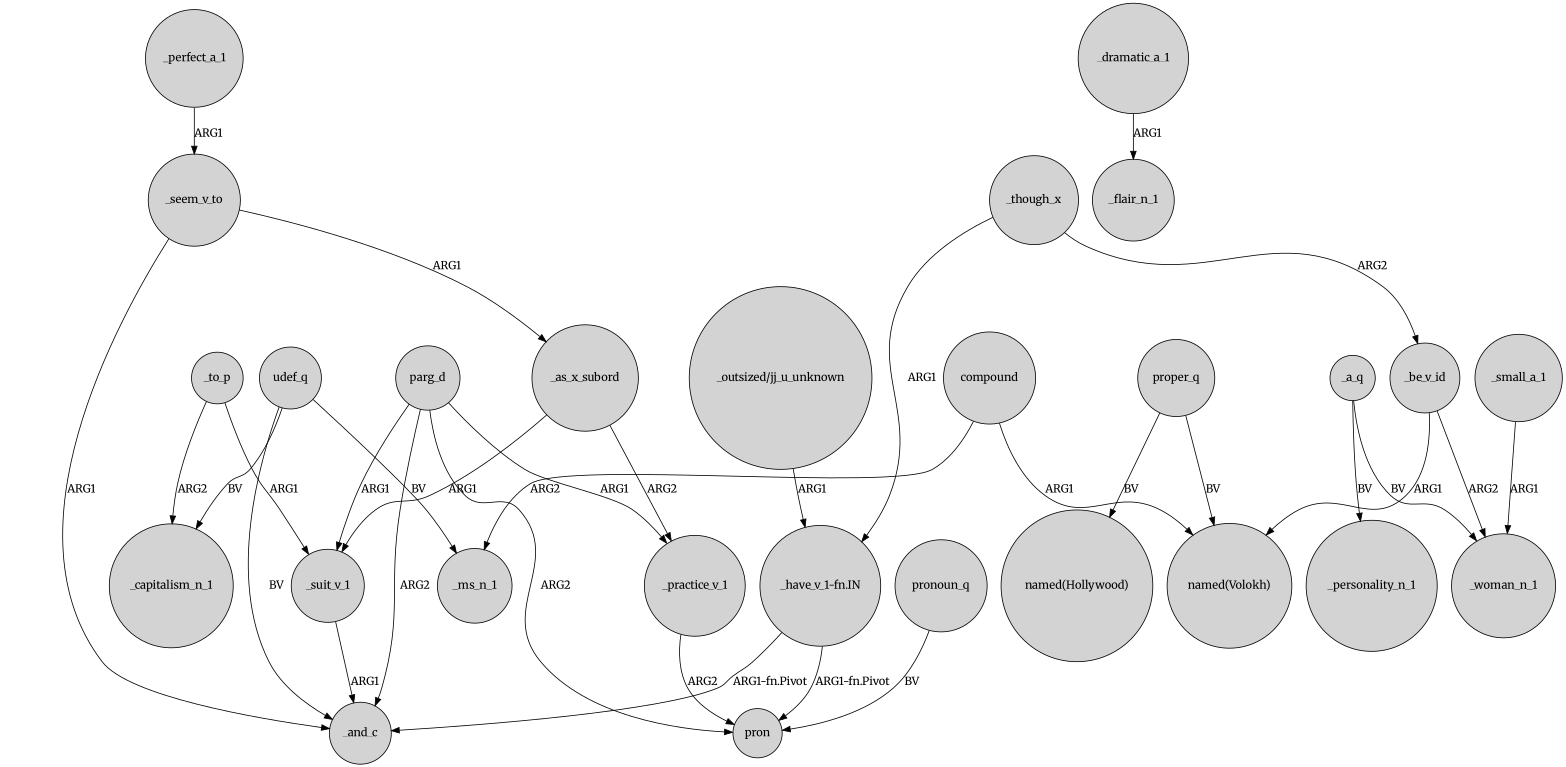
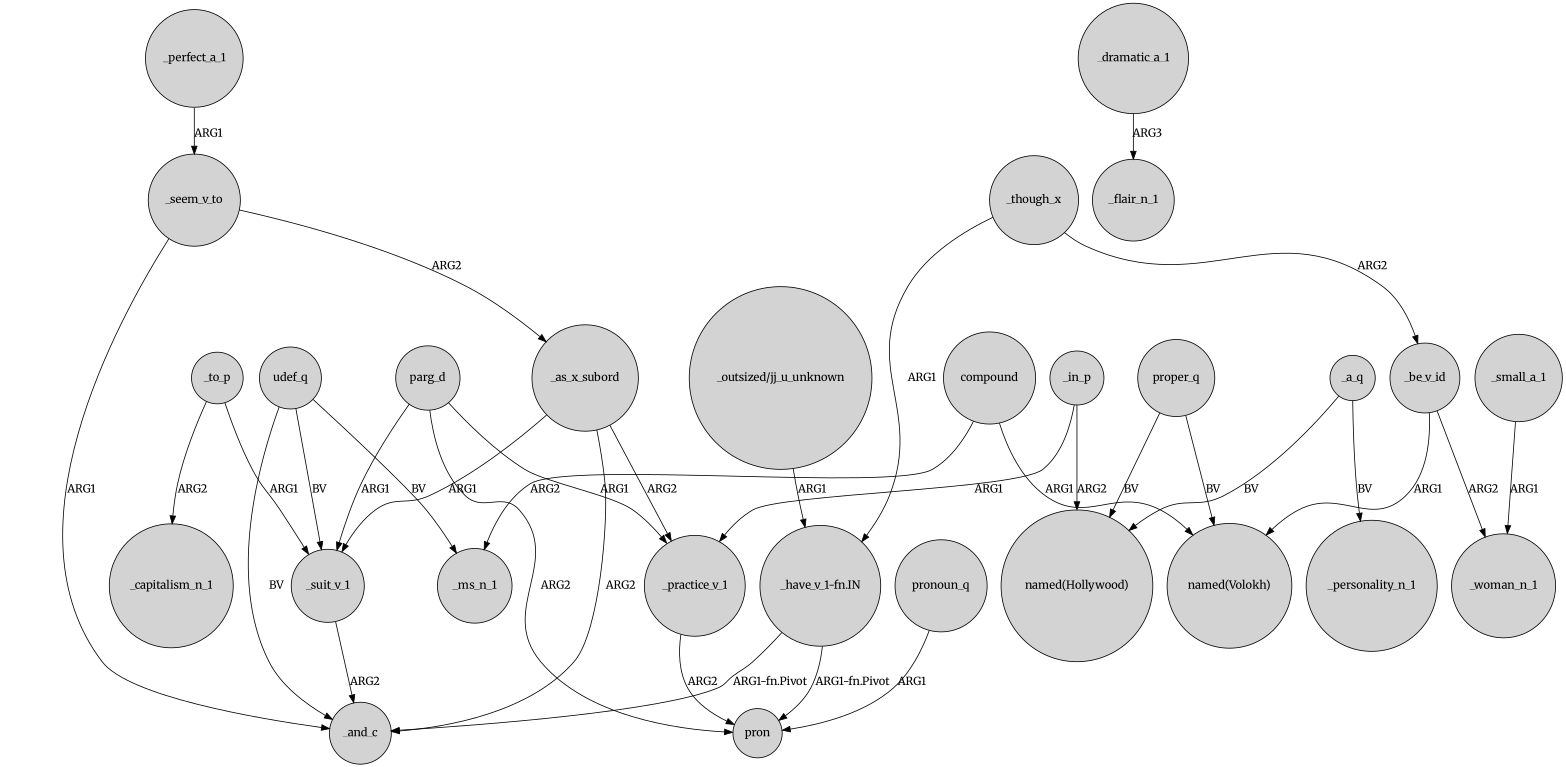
edge "_dramatic_a_1" -> "_flair_n_1": label "ARG1" -> "ARG3"
edge "_seem_v_to" -> "_as_x_subord": label "ARG1" -> "ARG2"
node "_in_p": added
edge "udef_q" -> "_capitalism_n_1": now "udef_q" -> "_suit_v_1"
edge "_a_q" -> "_woman_n_1": now "_a_q" -> "named(Hollywood)"
edge "parg_d" -> "_and_c": now "_as_x_subord" -> "_and_c"
edge "_suit_v_1" -> "_and_c": label "ARG1" -> "ARG2"
edge "pronoun_q" -> "pron": label "BV" -> "ARG1"
